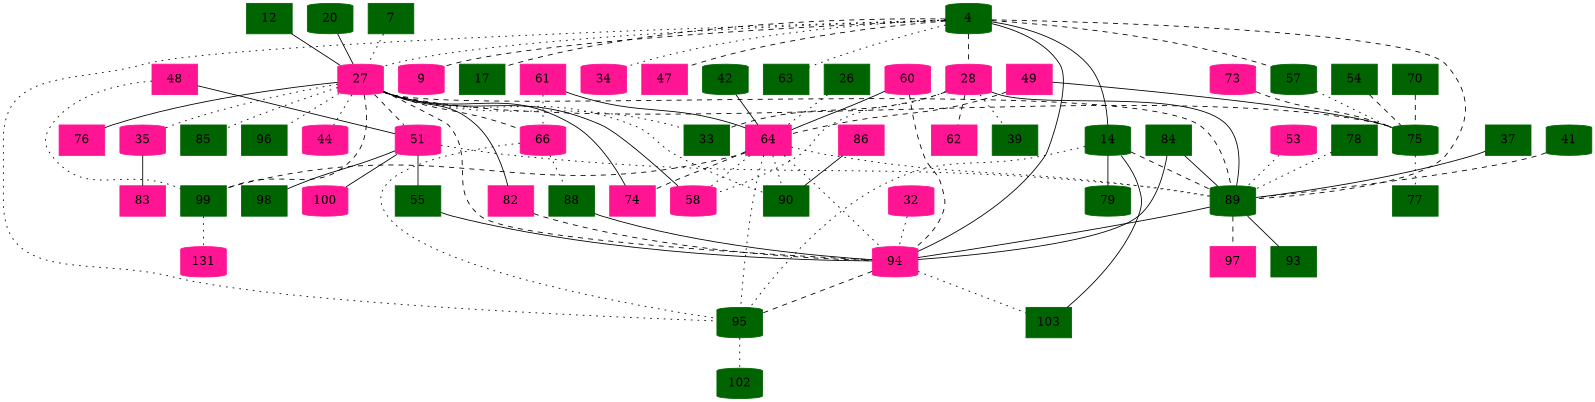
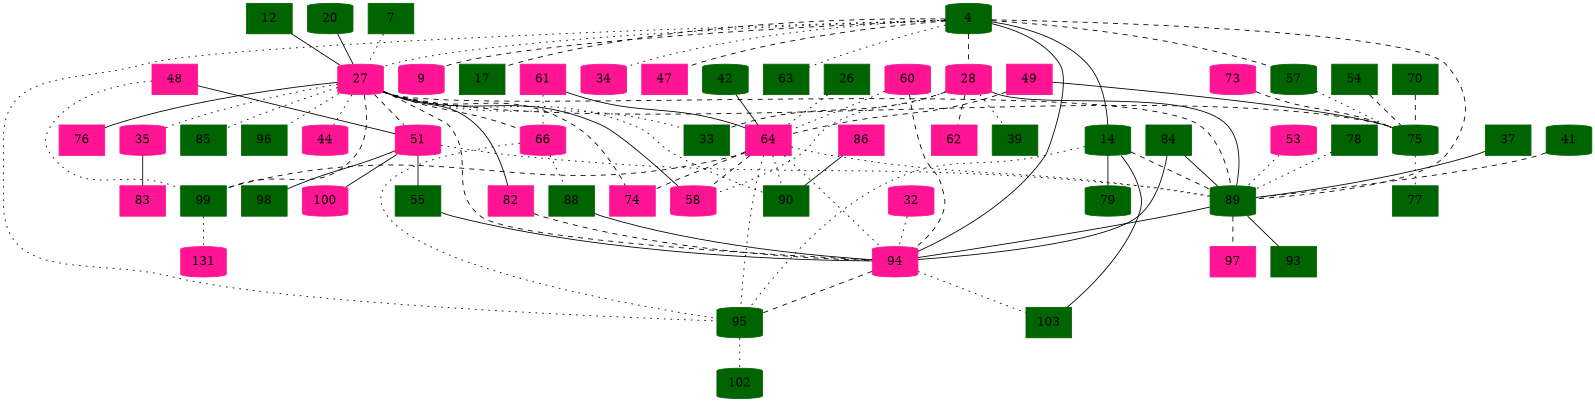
edge "60" -- "64": style solid -> dotted
edge "27" -- "74": style solid -> dashed
edge "64" -- "58": style dotted -> dashed
